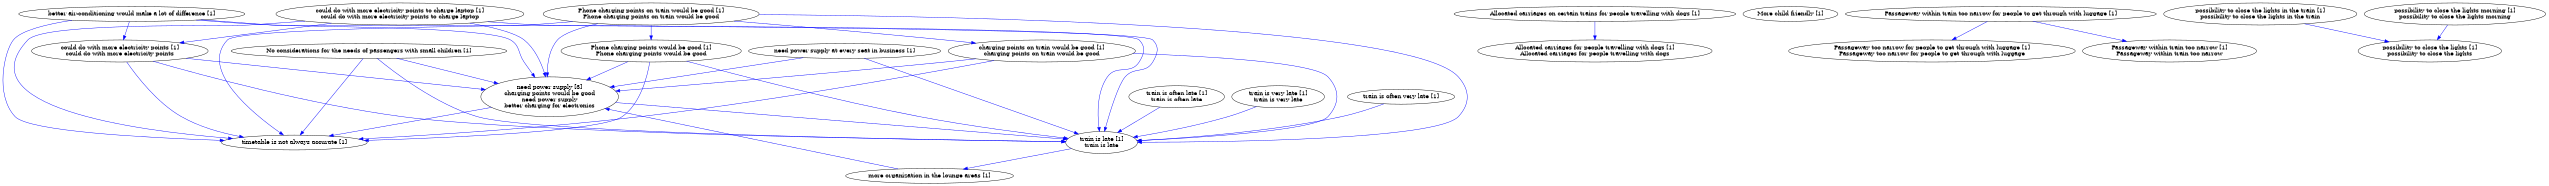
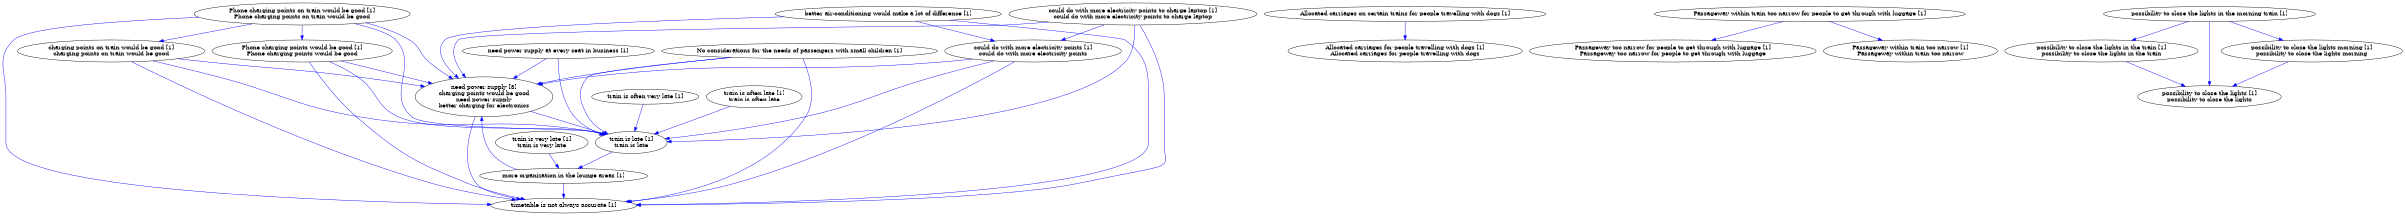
node "More child friendly [1]": removed
node "possibility to close the lights in the morning train [1]": added
edge "better air-conditioning would make a lot of difference [1]" -> "train is late [1] train is late": removed
edge "train is very late [1] train is very late" -> "train is late [1] train is late": now "train is very late [1] train is very late" -> "more organization in the lounge areas [1]"
edge "more organization in the lounge areas [1]" -> "timetable is not always accurate [1]": added
